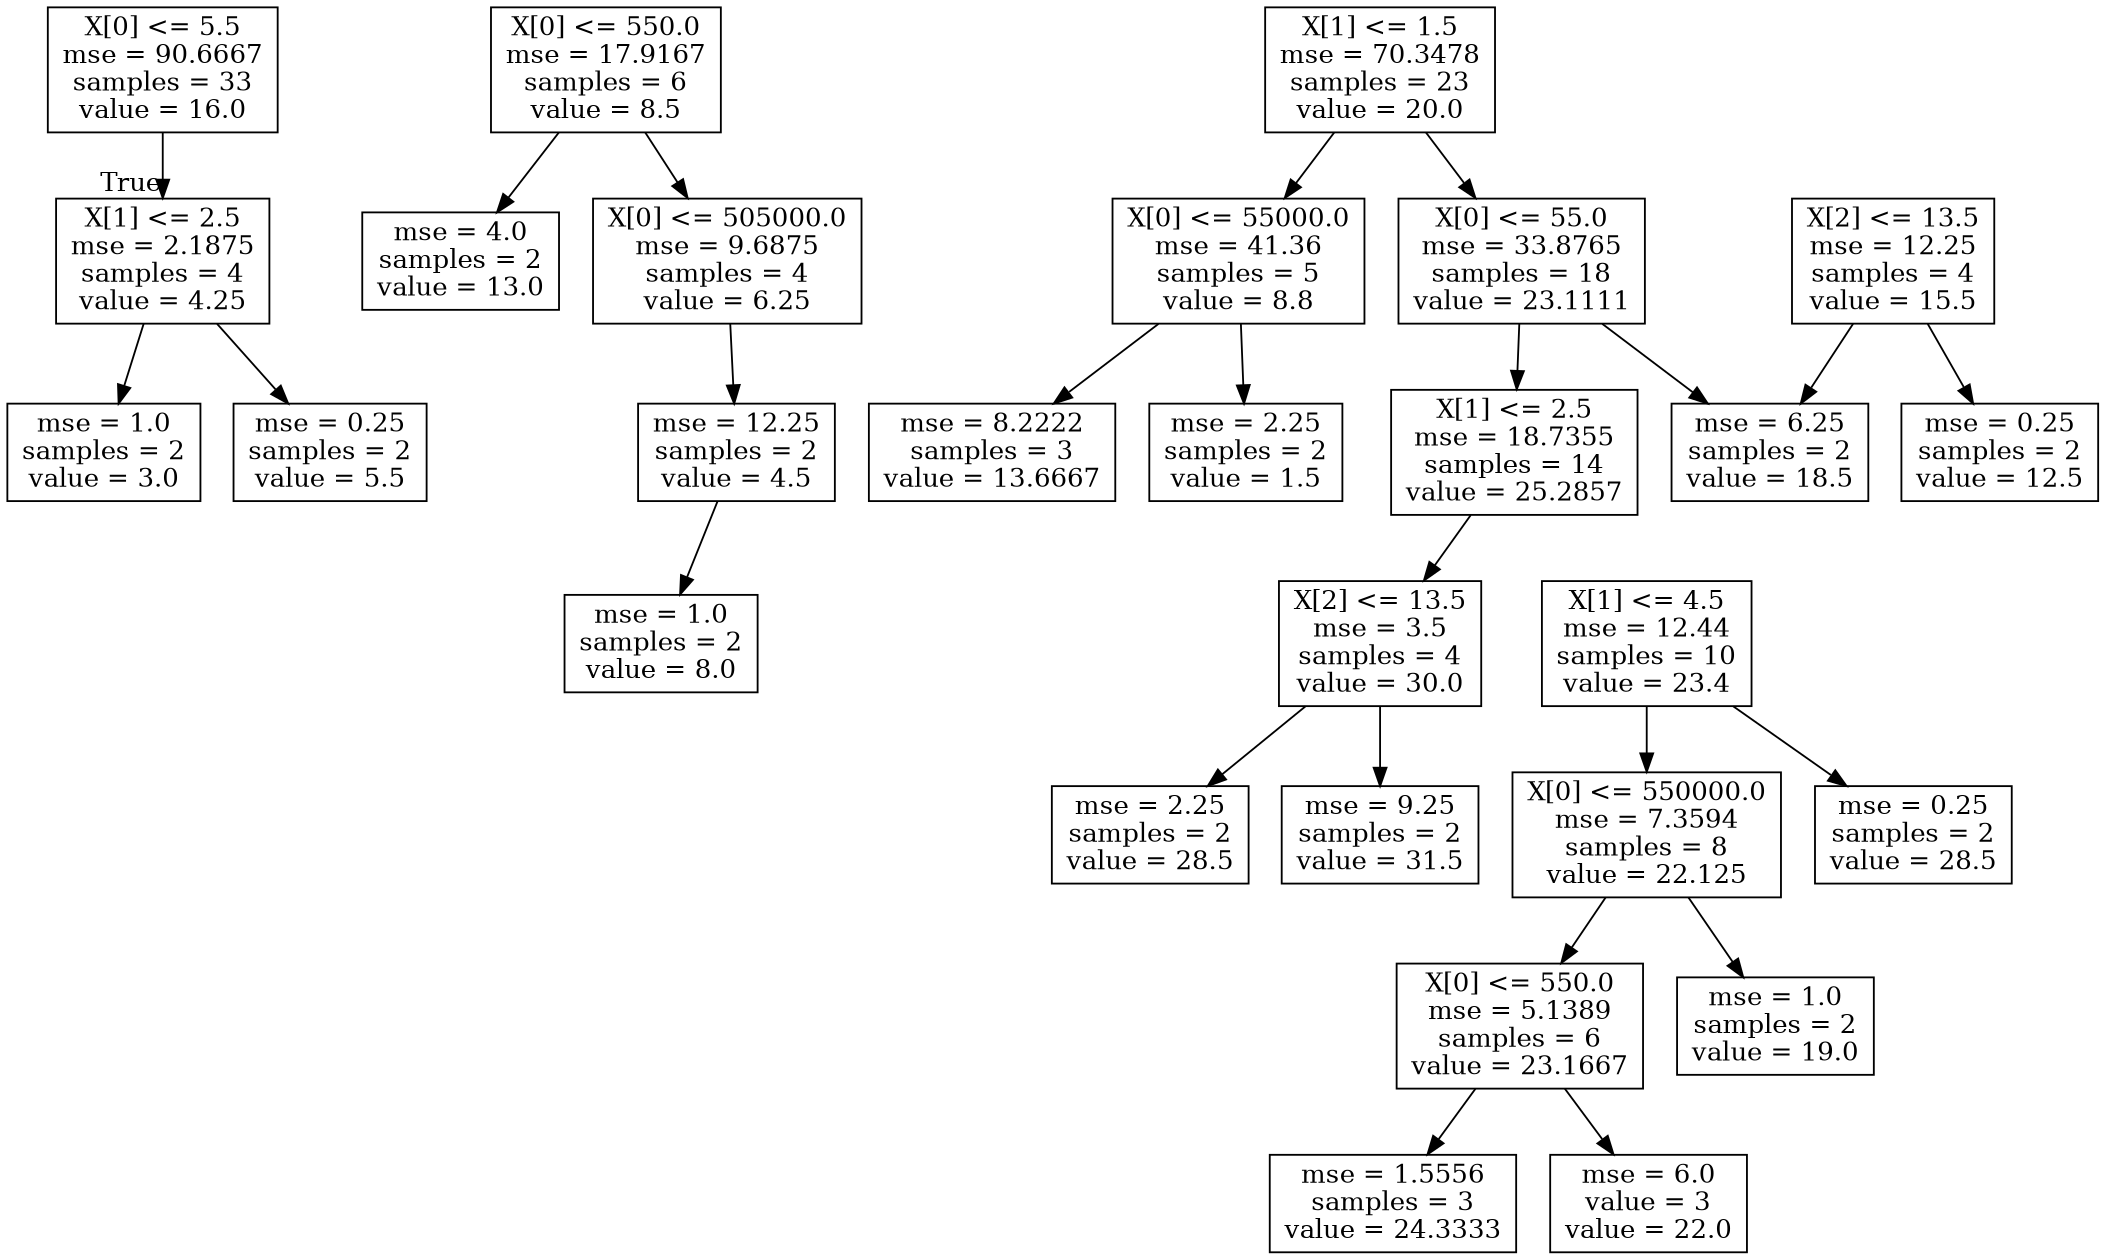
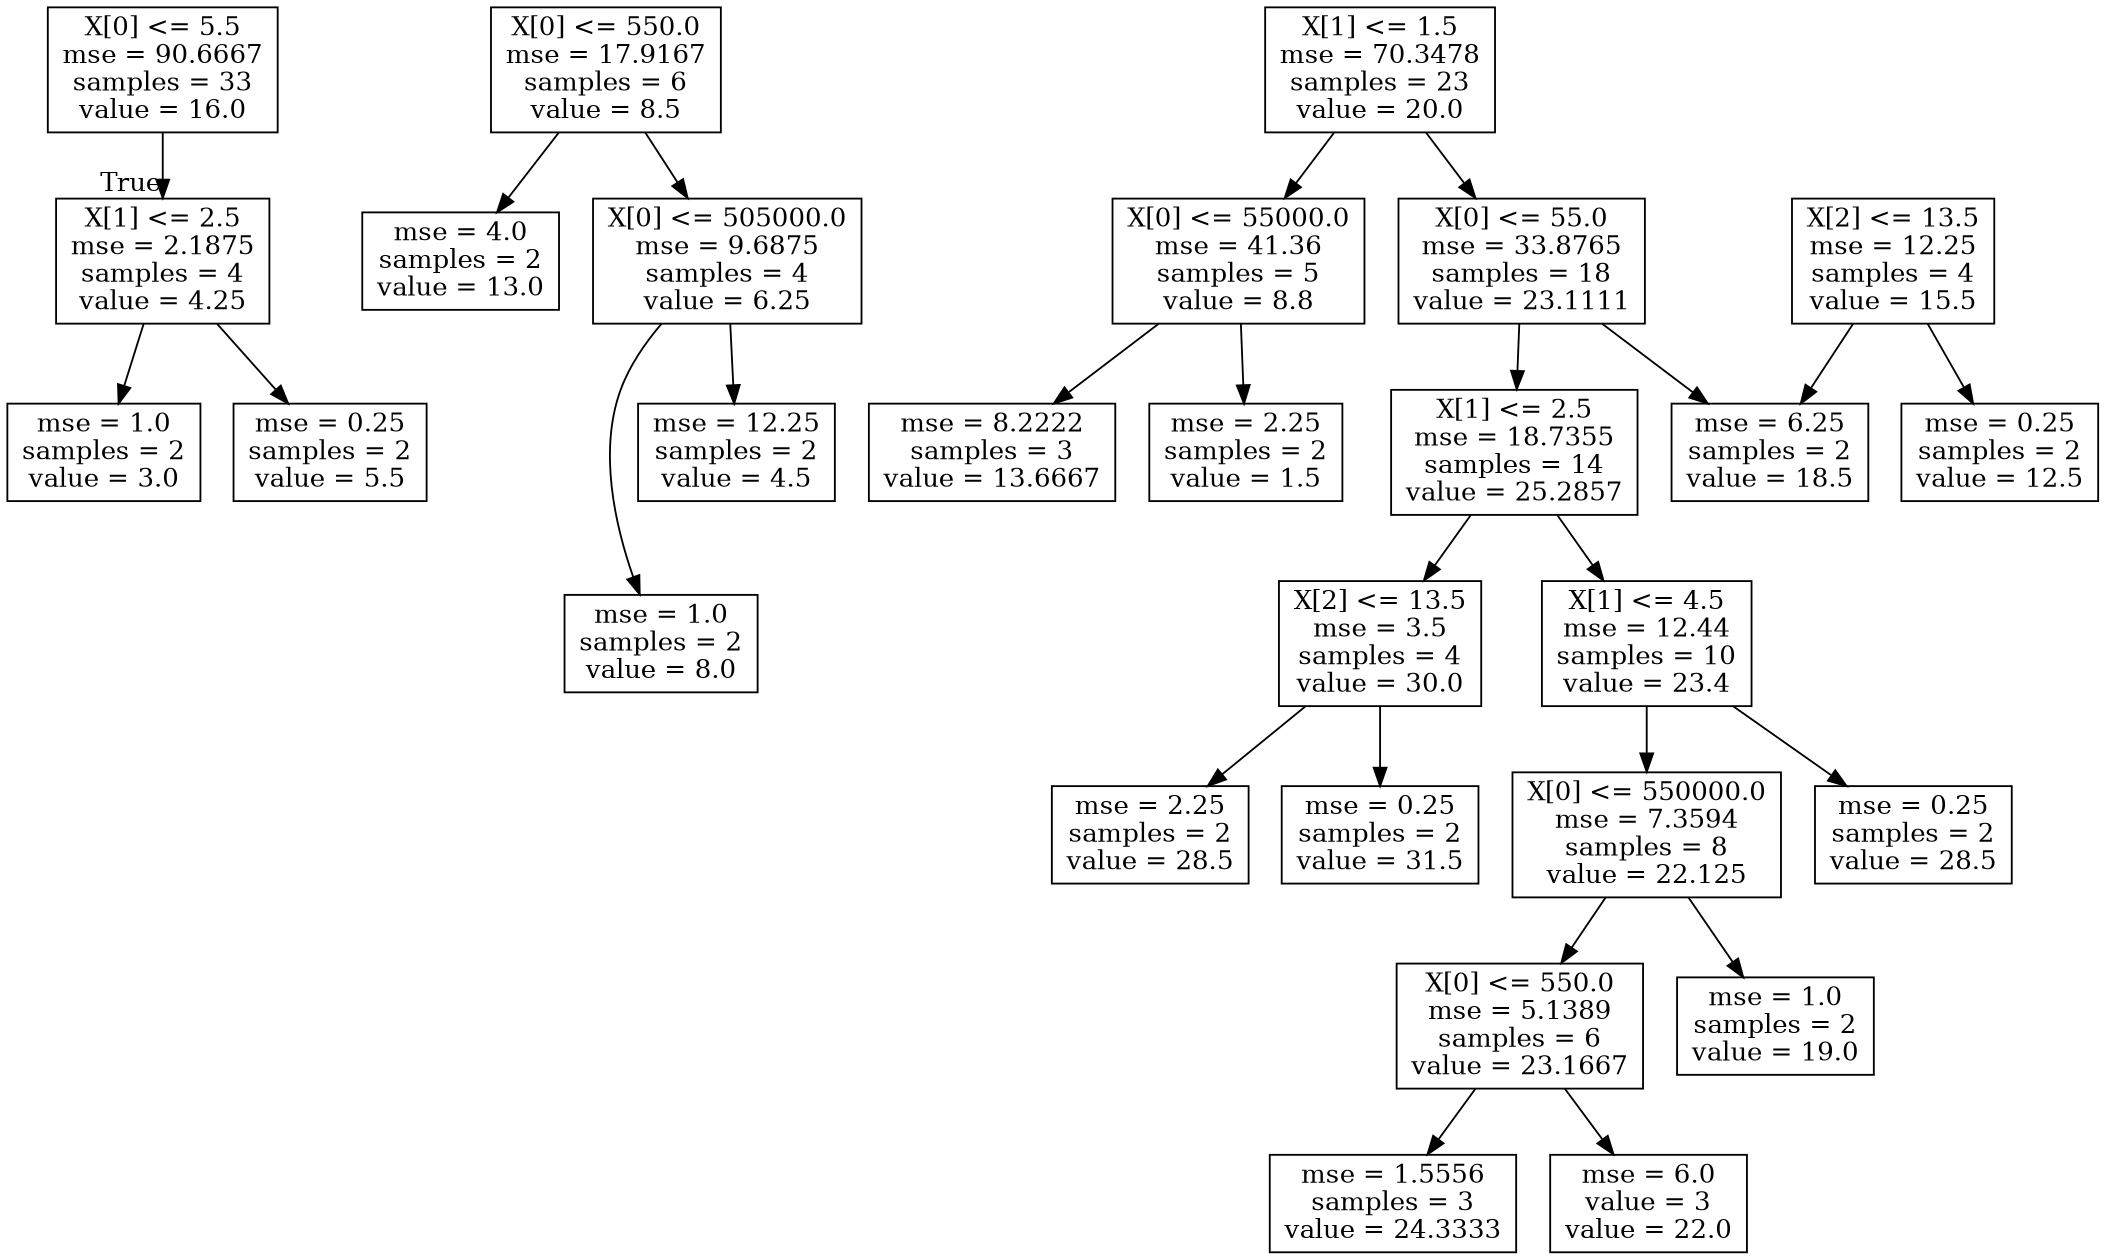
edge "mse = 12.25 samples = 2 value = 4.5" -> "mse = 1.0 samples = 2 value = 8.0": now "X[0] <= 505000.0 mse = 9.6875 samples = 4 value = 6.25" -> "mse = 1.0 samples = 2 value = 8.0"
edge "X[1] <= 2.5 mse = 18.7355 samples = 14 value = 25.2857" -> "X[1] <= 4.5 mse = 12.44 samples = 10 value = 23.4": added
node "mse = 9.25 samples = 2 value = 31.5": label "mse = 9.25 samples = 2 value = 31.5" -> "mse = 0.25 samples = 2 value = 31.5"
